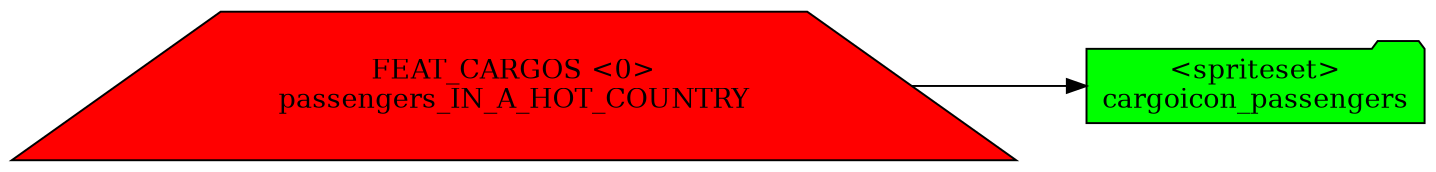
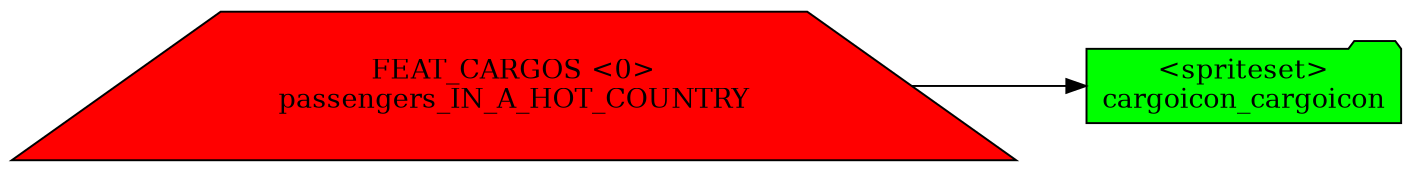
node "<spriteset> cargoicon_passengers": label "<spriteset> cargoicon_passengers" -> "<spriteset> cargoicon_cargoicon"
